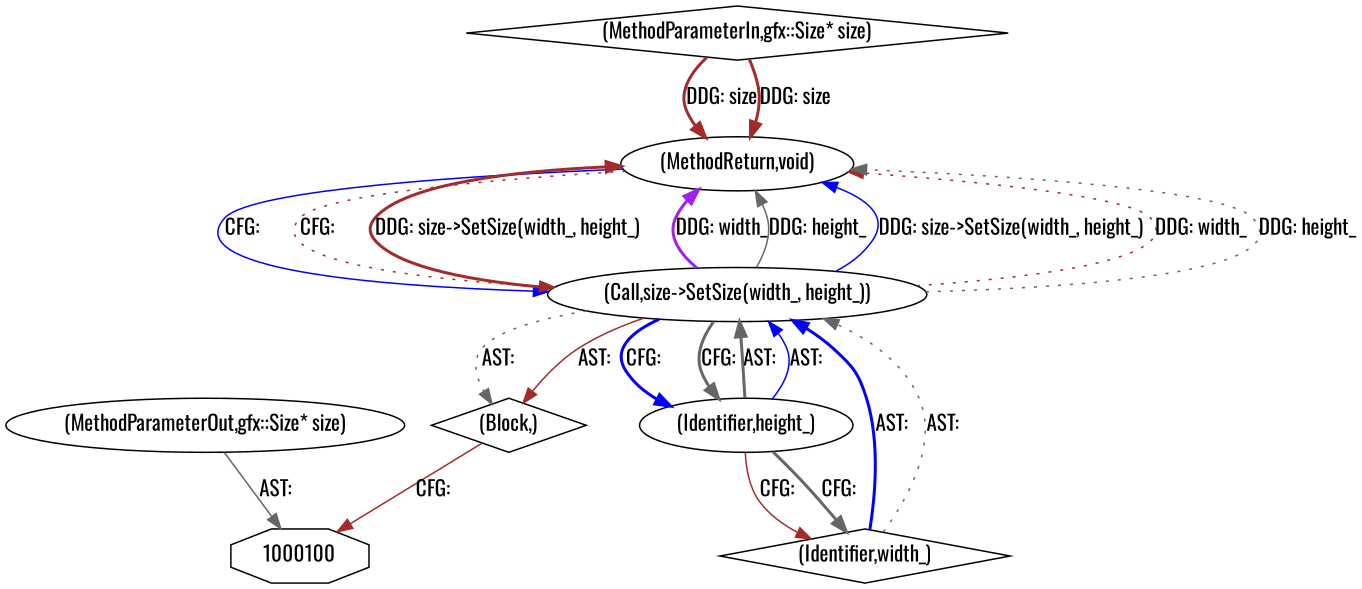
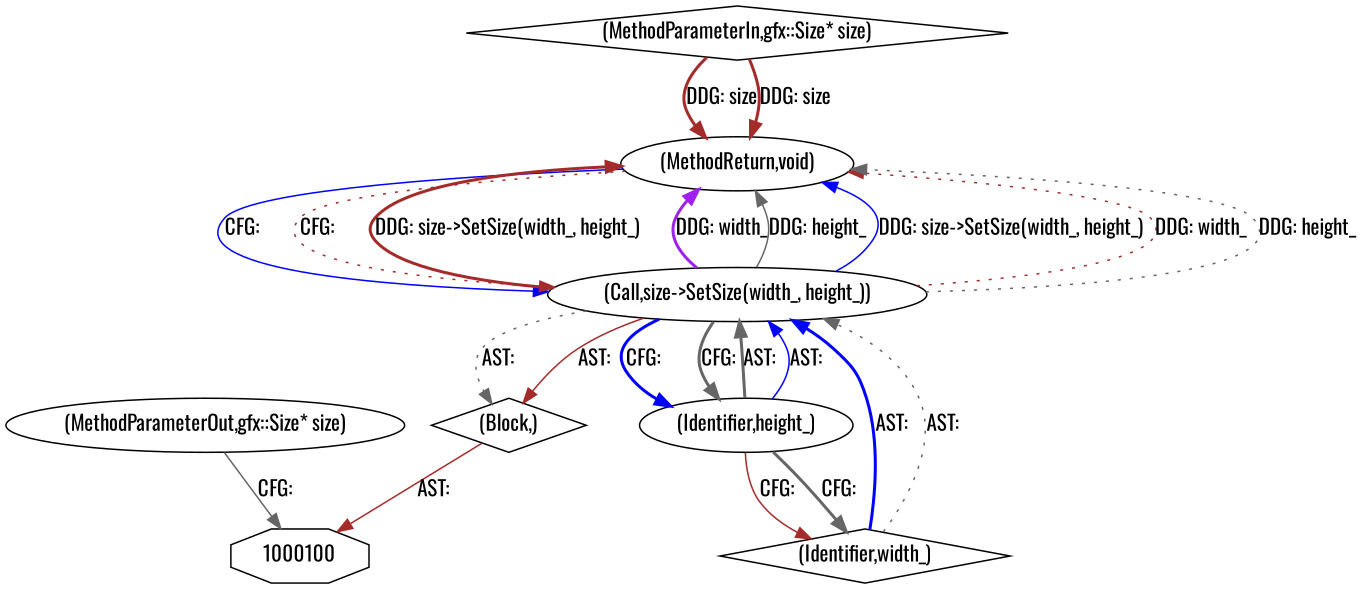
edge "(MethodParameterOut,gfx::Size* size)" -> "1000100": label "AST: " -> "CFG: "
edge "(Block,)" -> "1000100": label "CFG: " -> "AST: "
